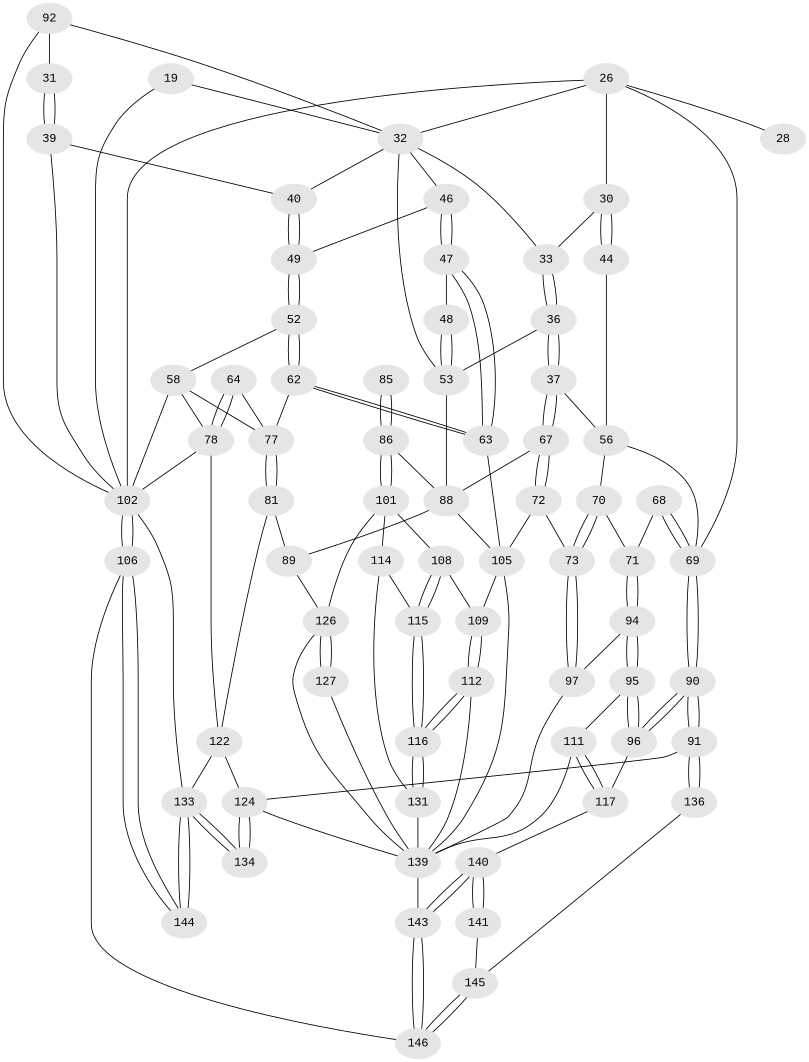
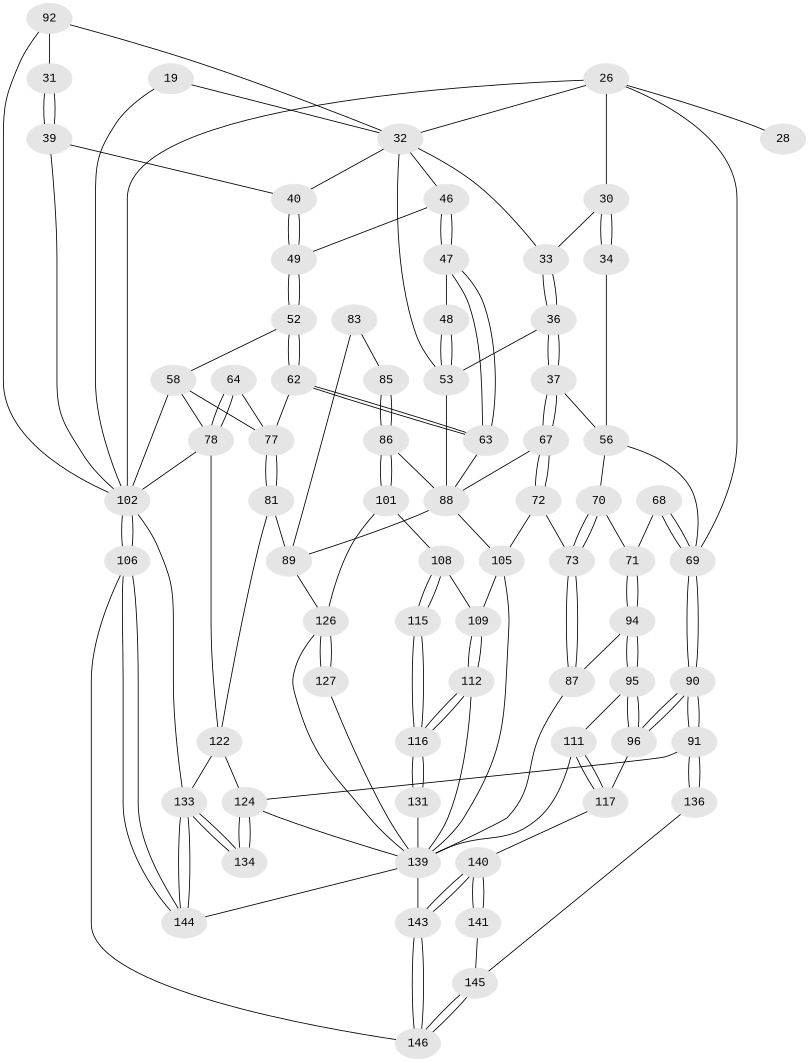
node "44": label "44" -> "34"
node "83": added
edge "63" -- "105": now "63" -- "88"
node "114": removed
node "97": label "97" -> "87"
edge "139" -- "144": added
